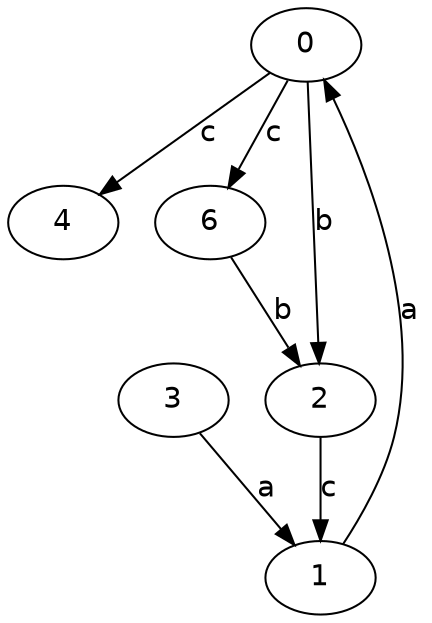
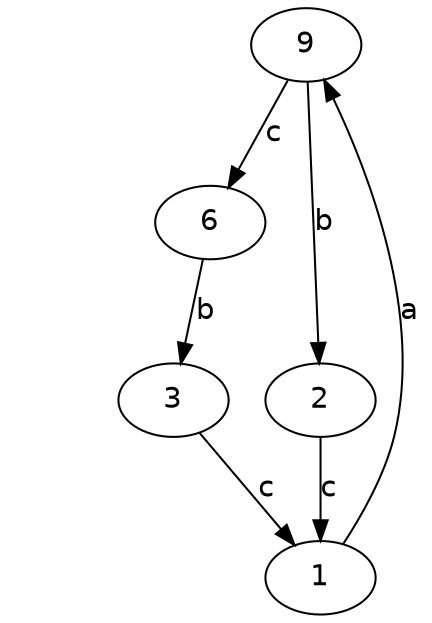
node "0": label "0" -> "9"
node "4": removed
edge "6" -> "2": now "6" -> "3"
edge "3" -> "1": label "a" -> "c"
